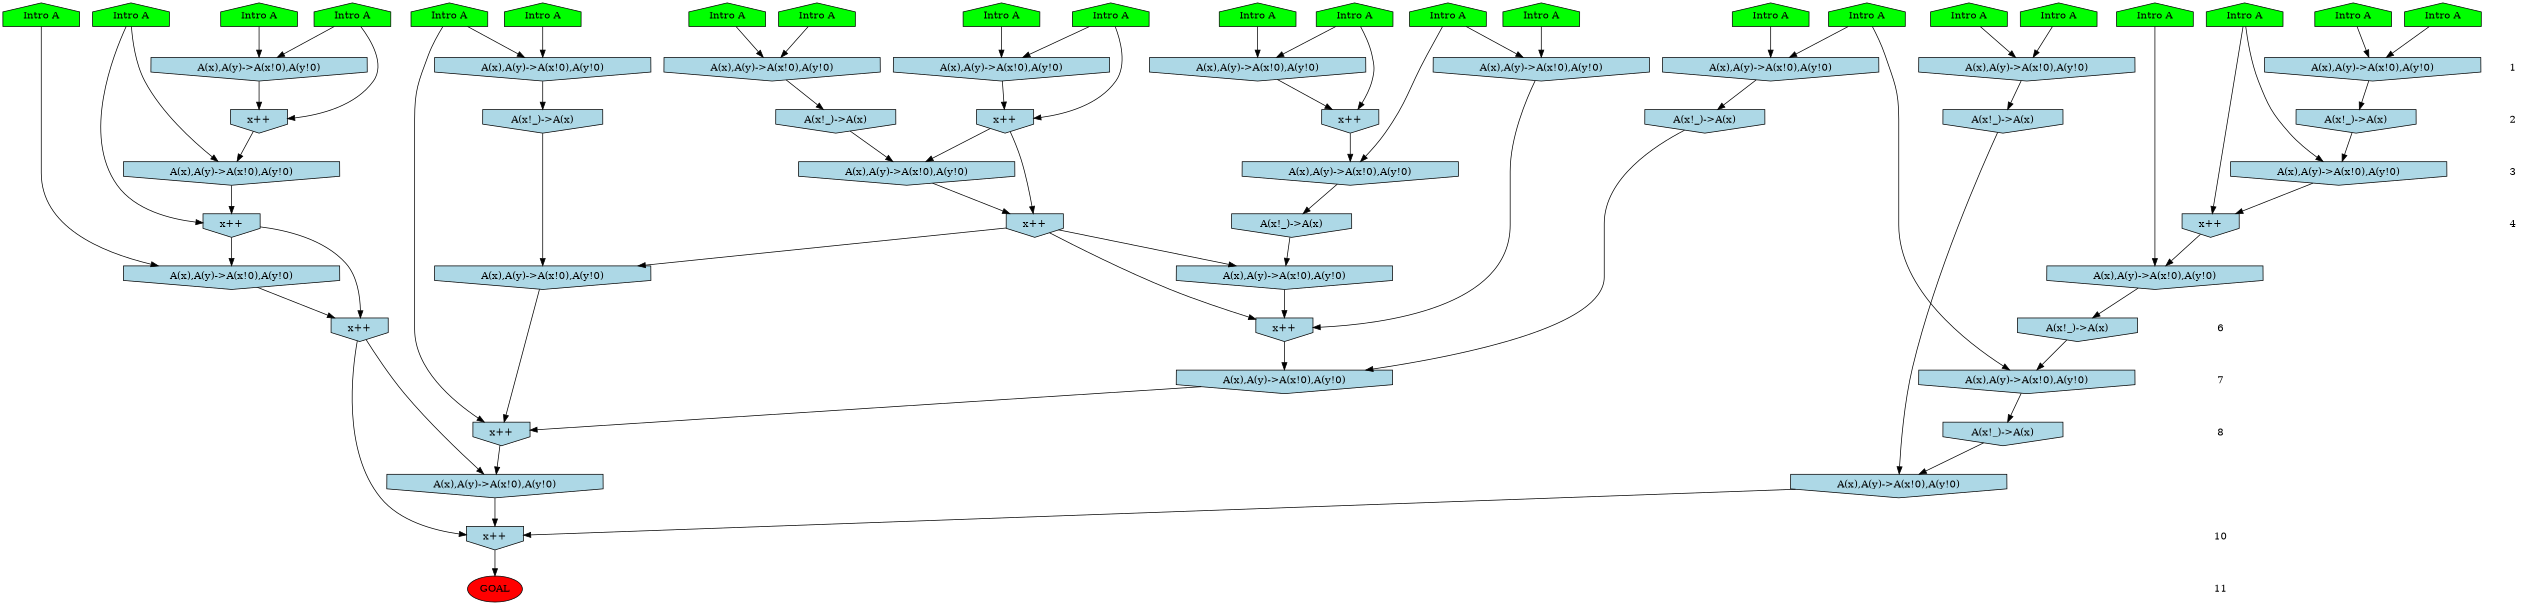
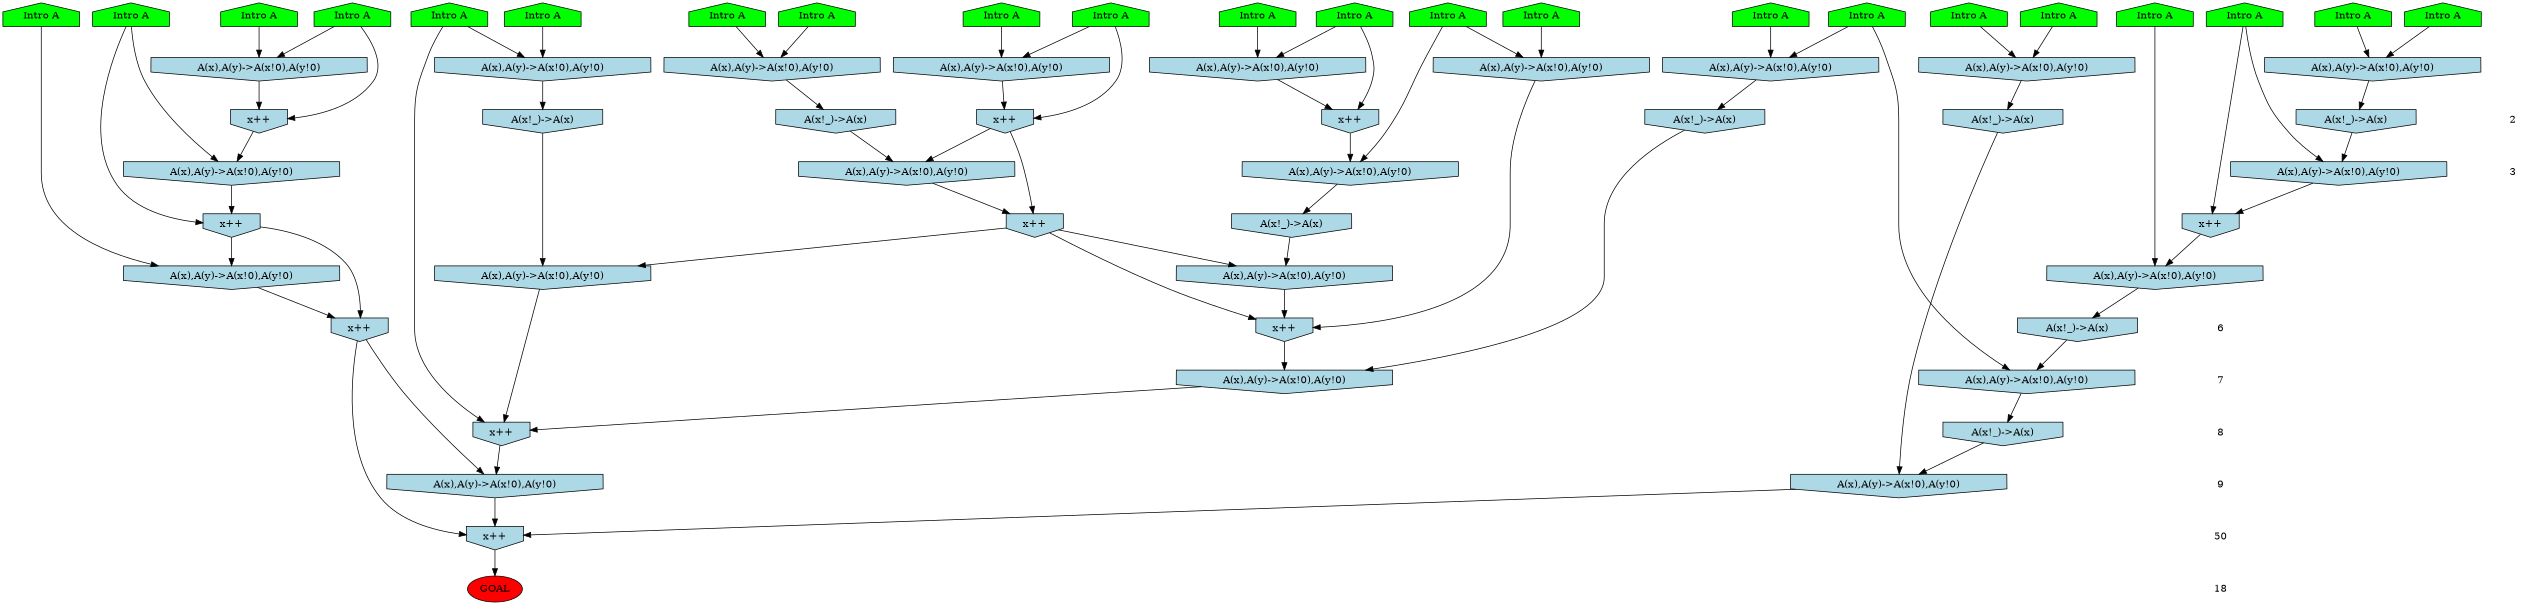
node "1": removed
node "4": removed
node "9": added
node "10": label "10" -> "50"
node "11": label "11" -> "18"
